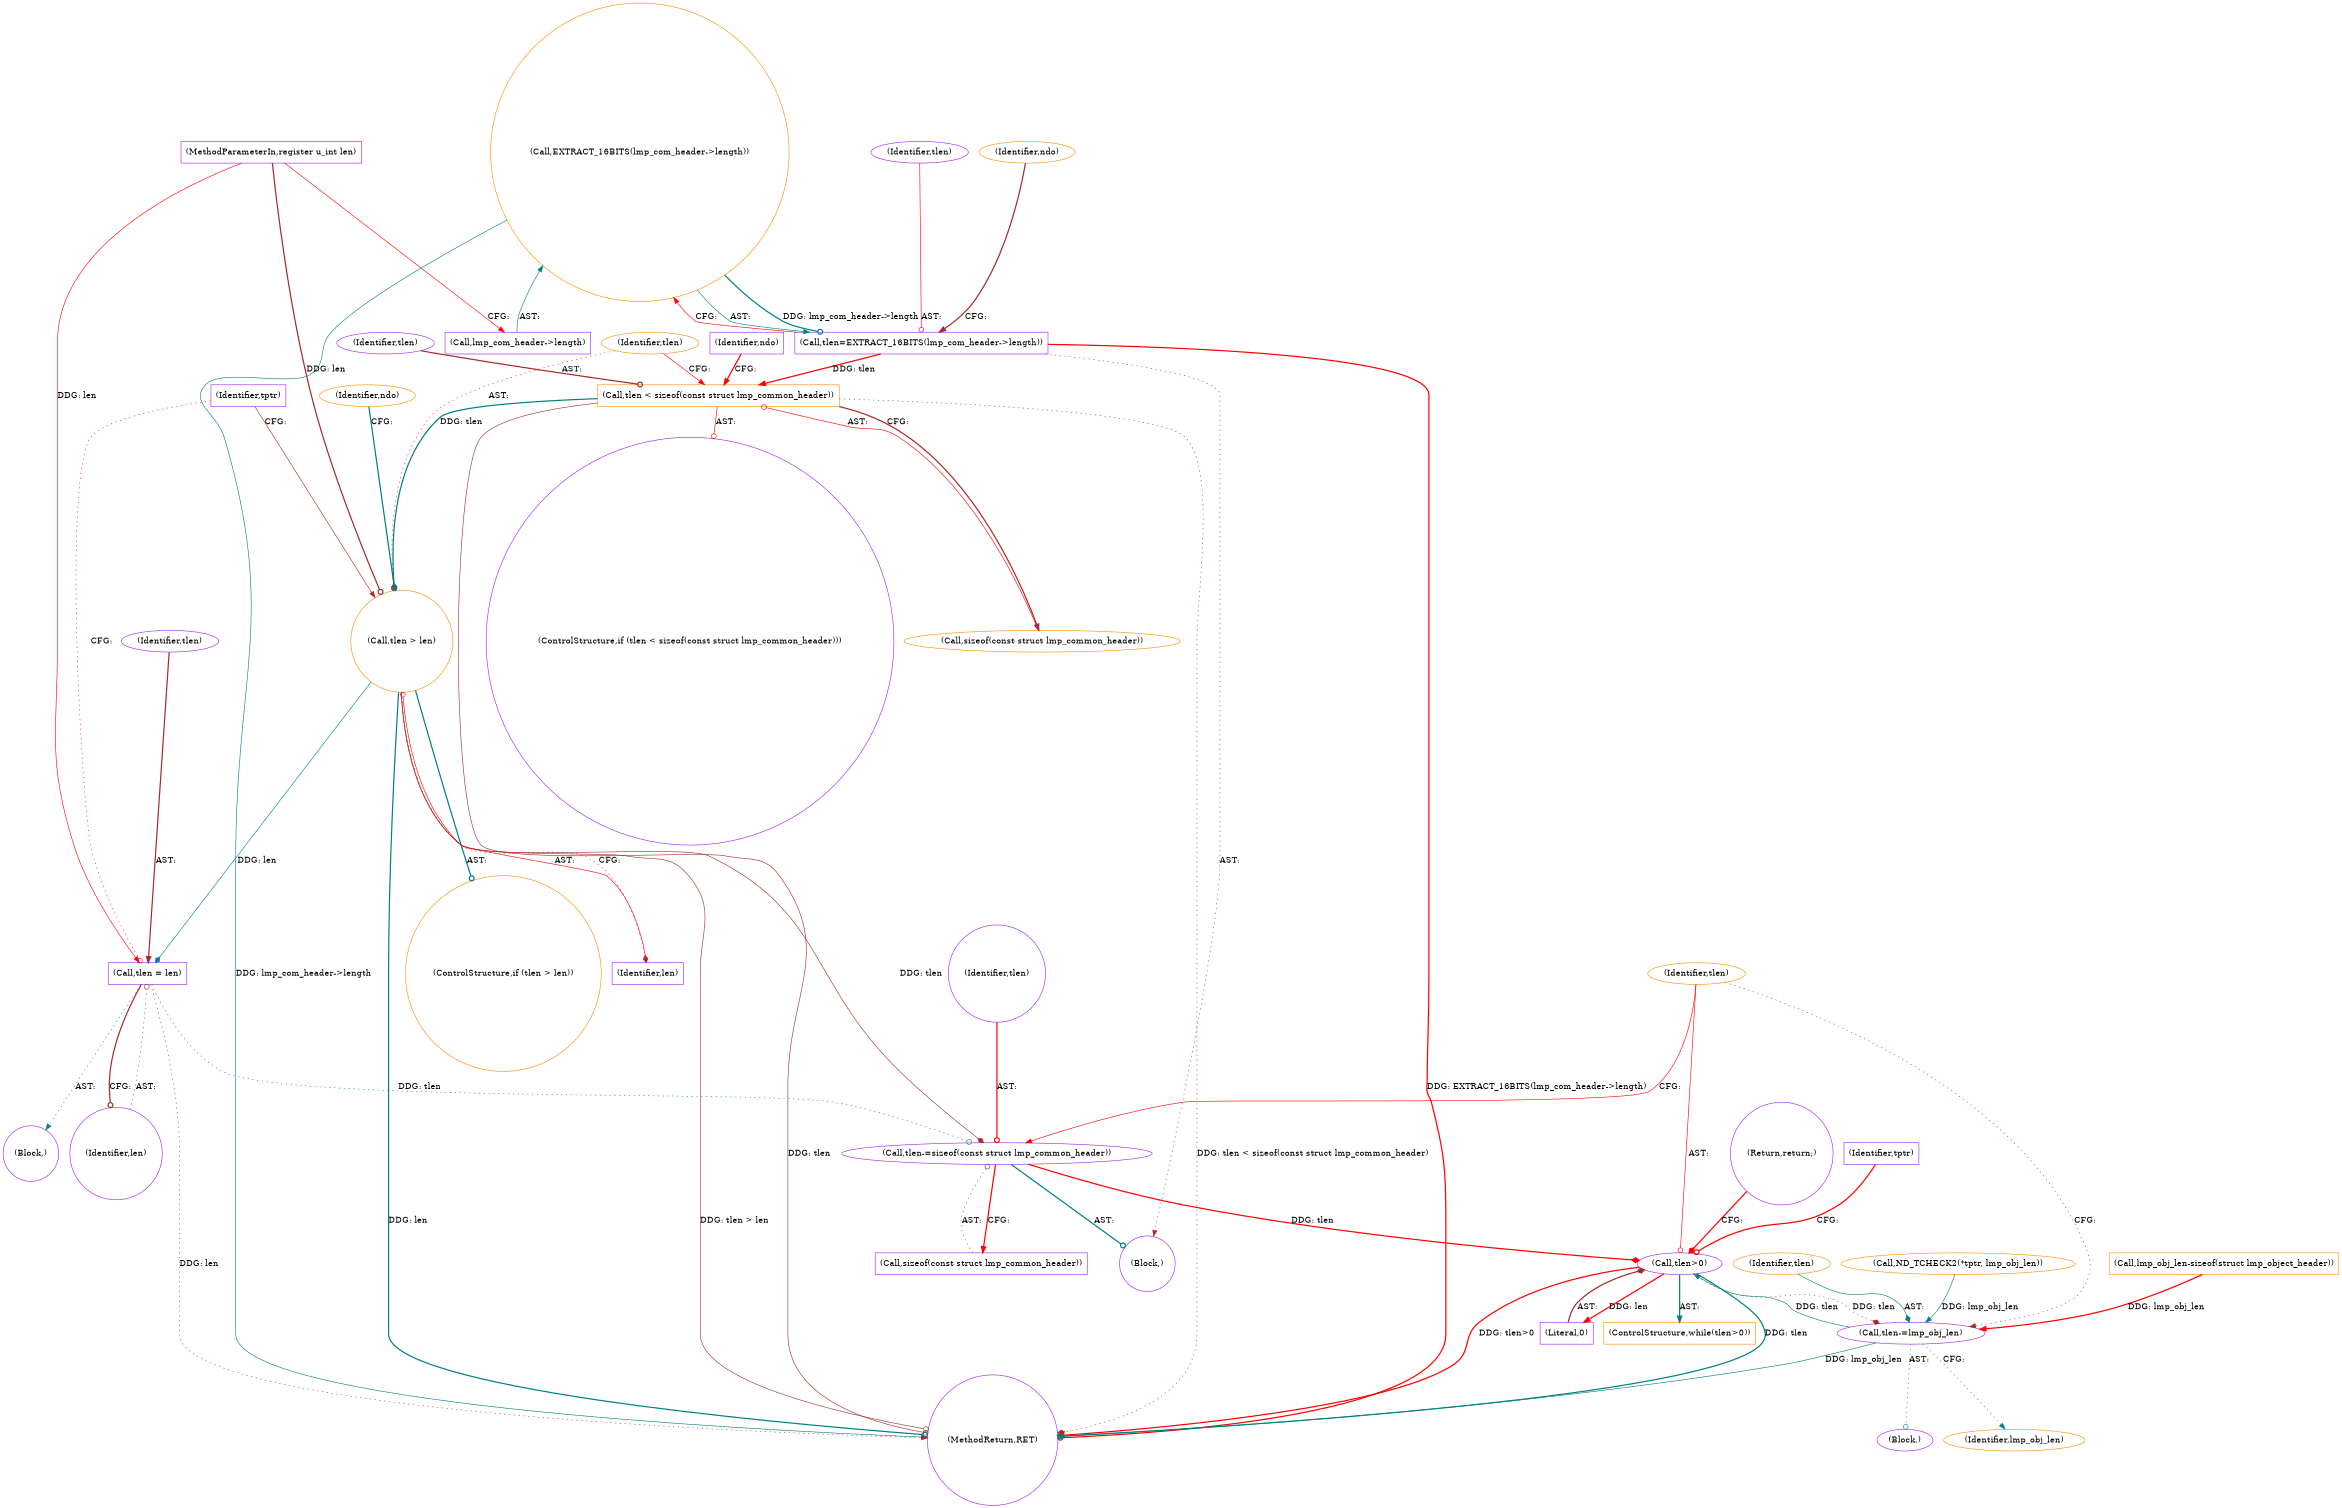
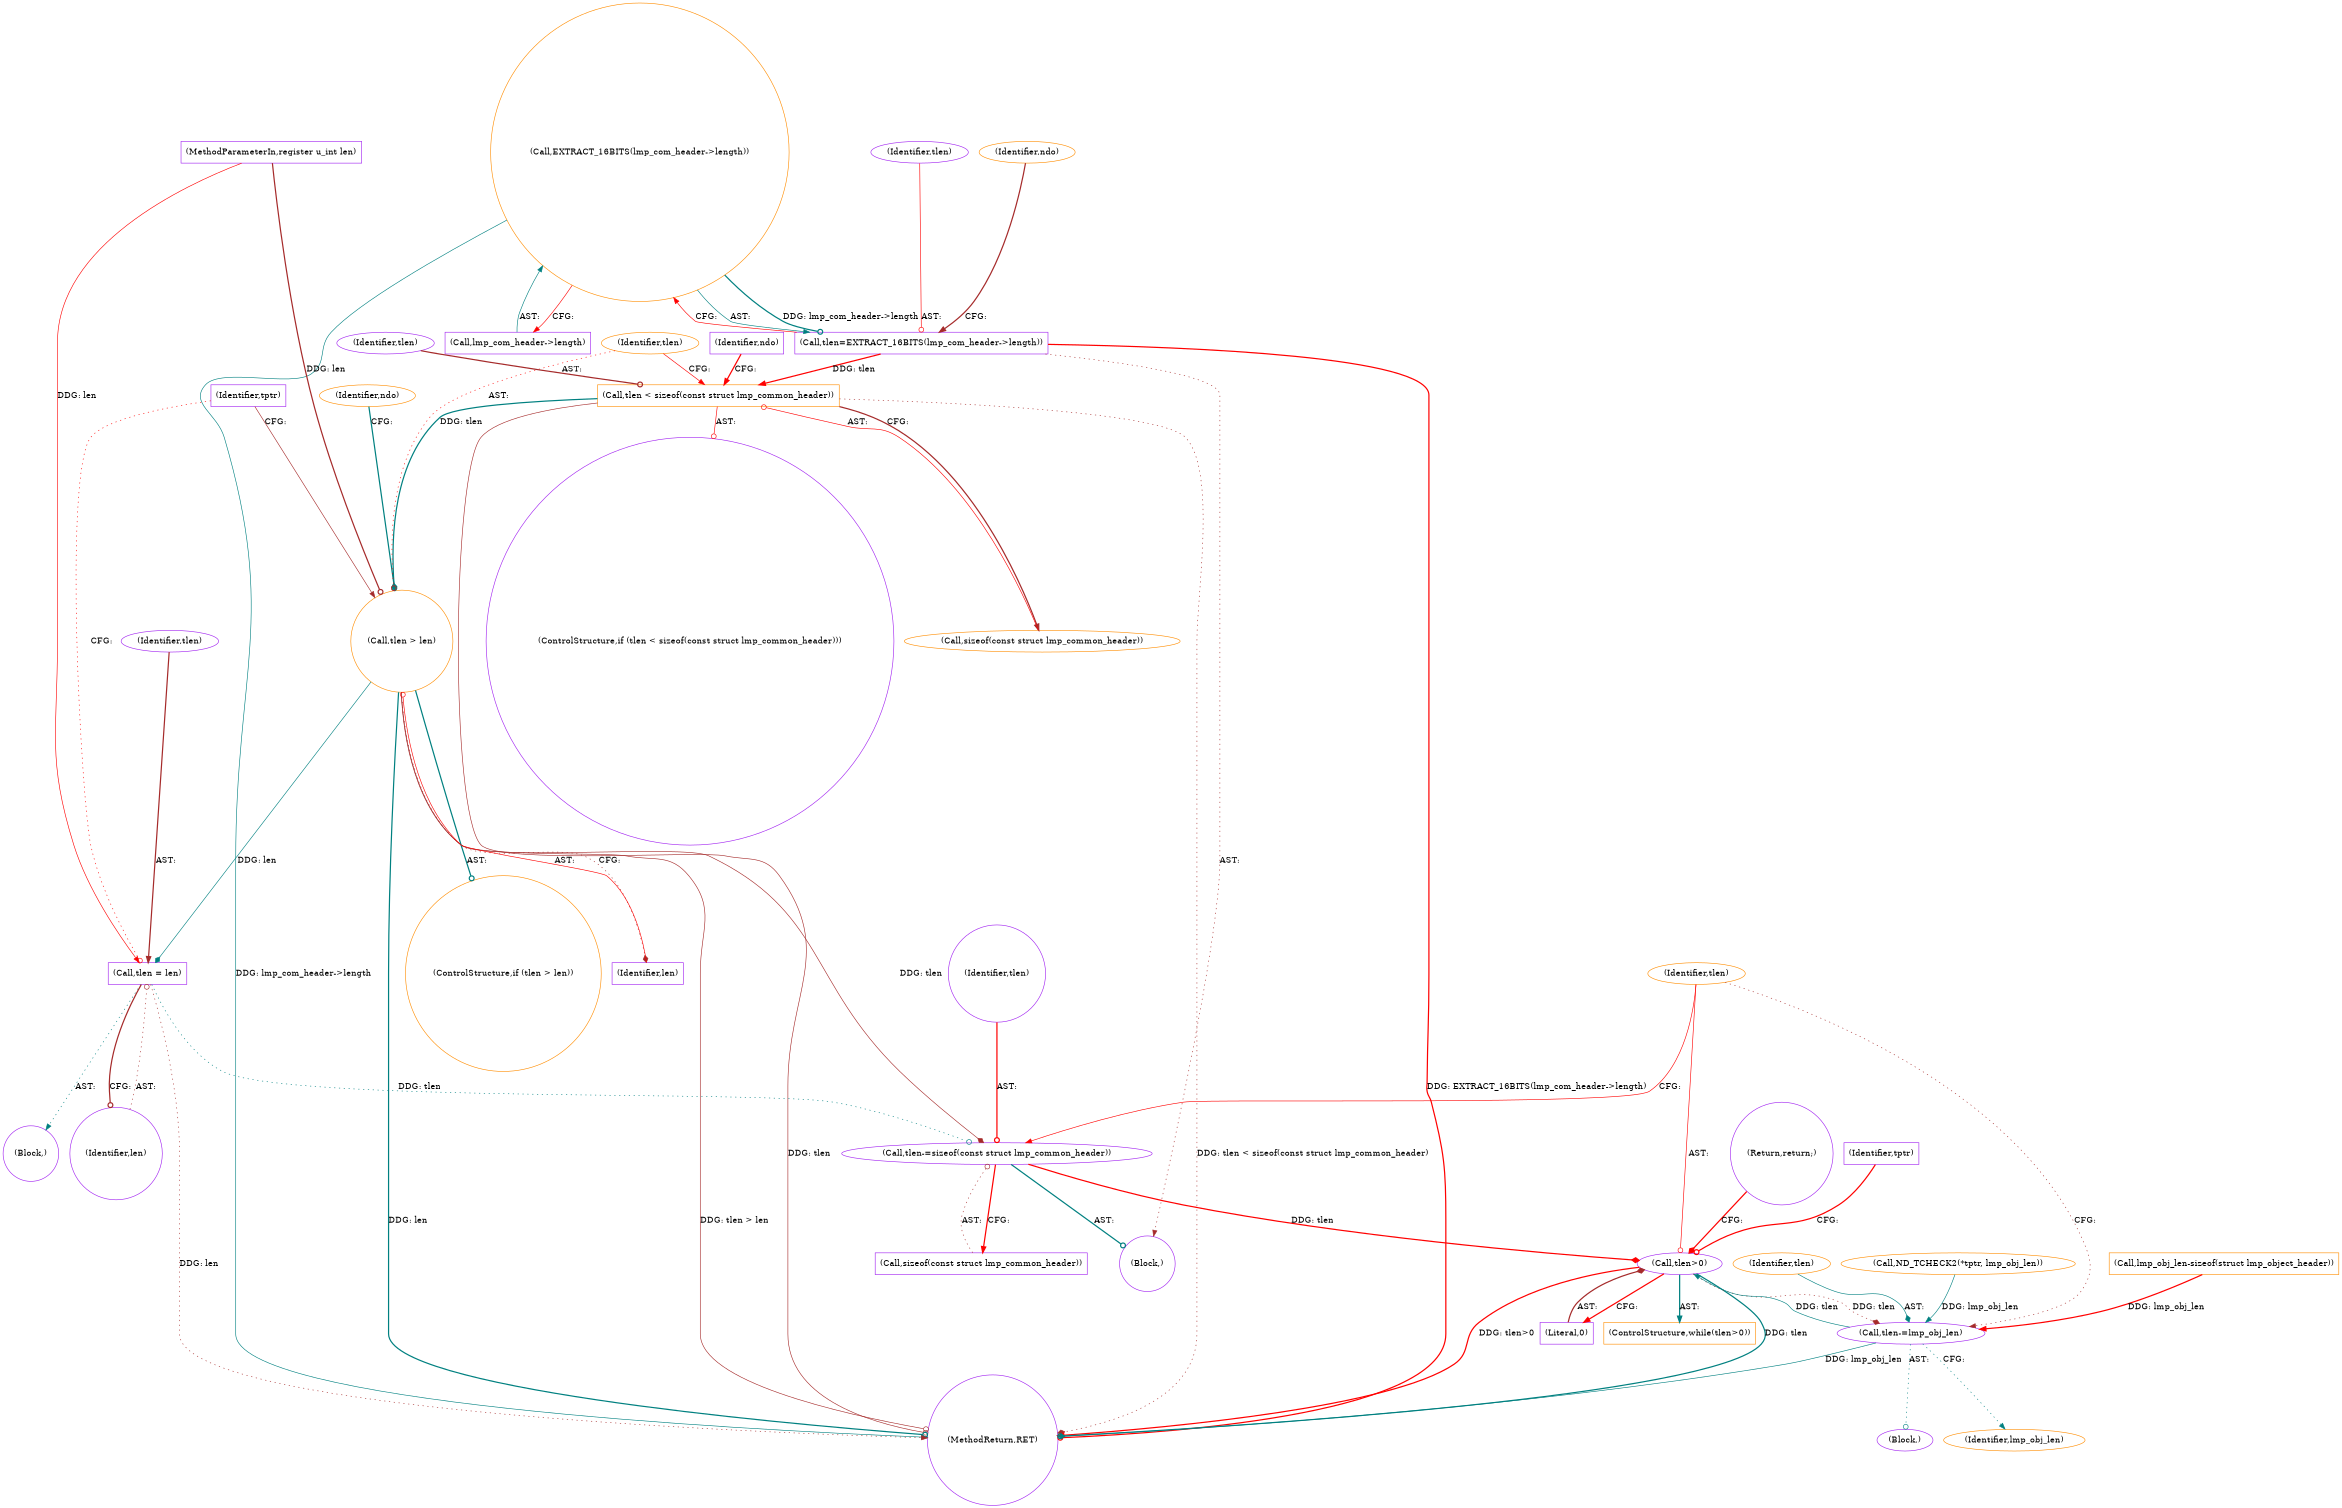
edge "(MethodParameterIn,register u_int len)" -> "(Call,lmp_com_header->length)": now "(Call,EXTRACT_16BITS(lmp_com_header->length))" -> "(Call,lmp_com_header->length)"
edge "(Call,tlen>0)" -> "(Literal,0)": label "DDG: len" -> "CFG: "
